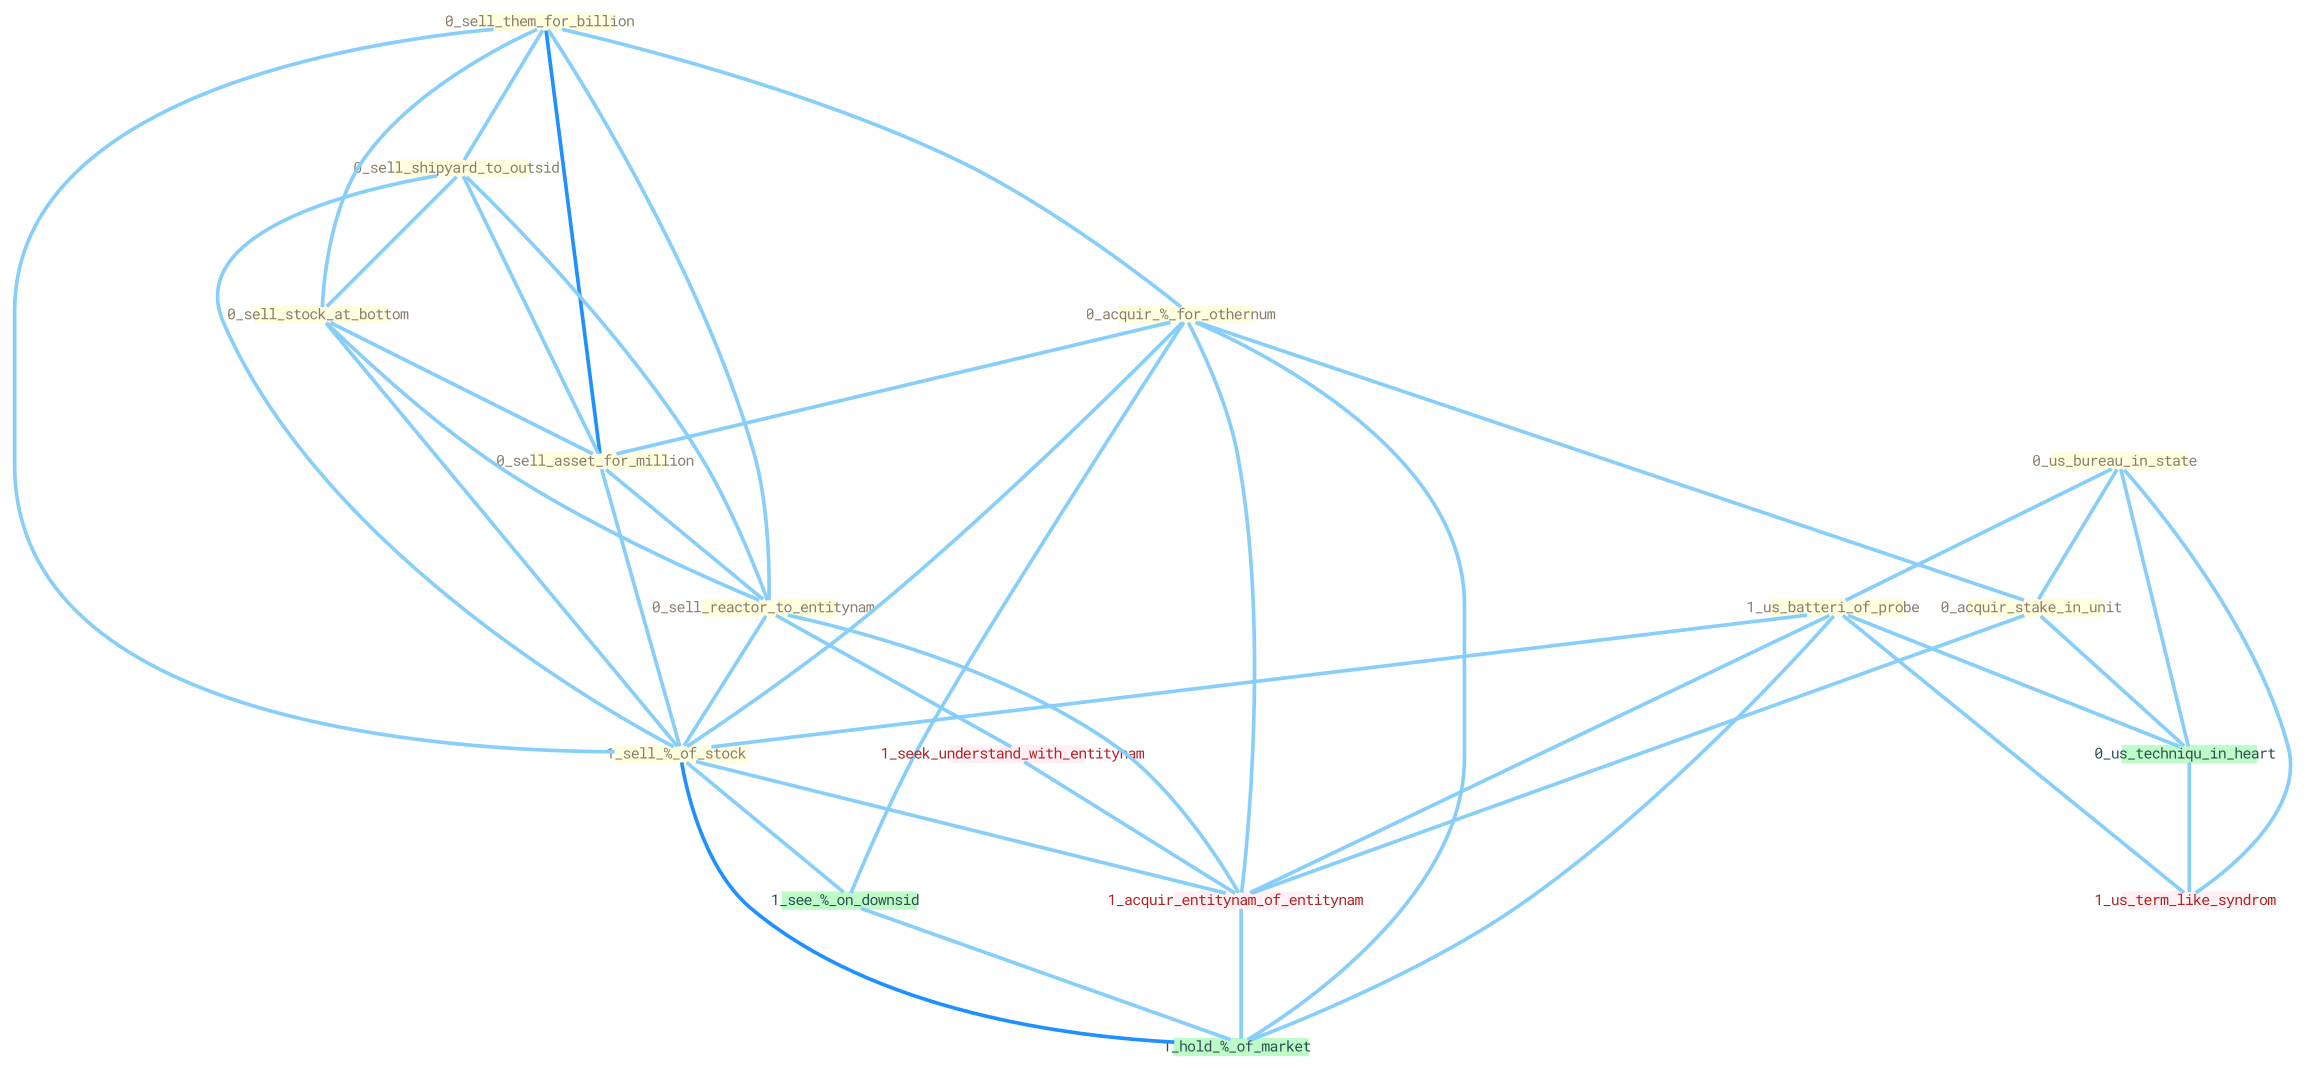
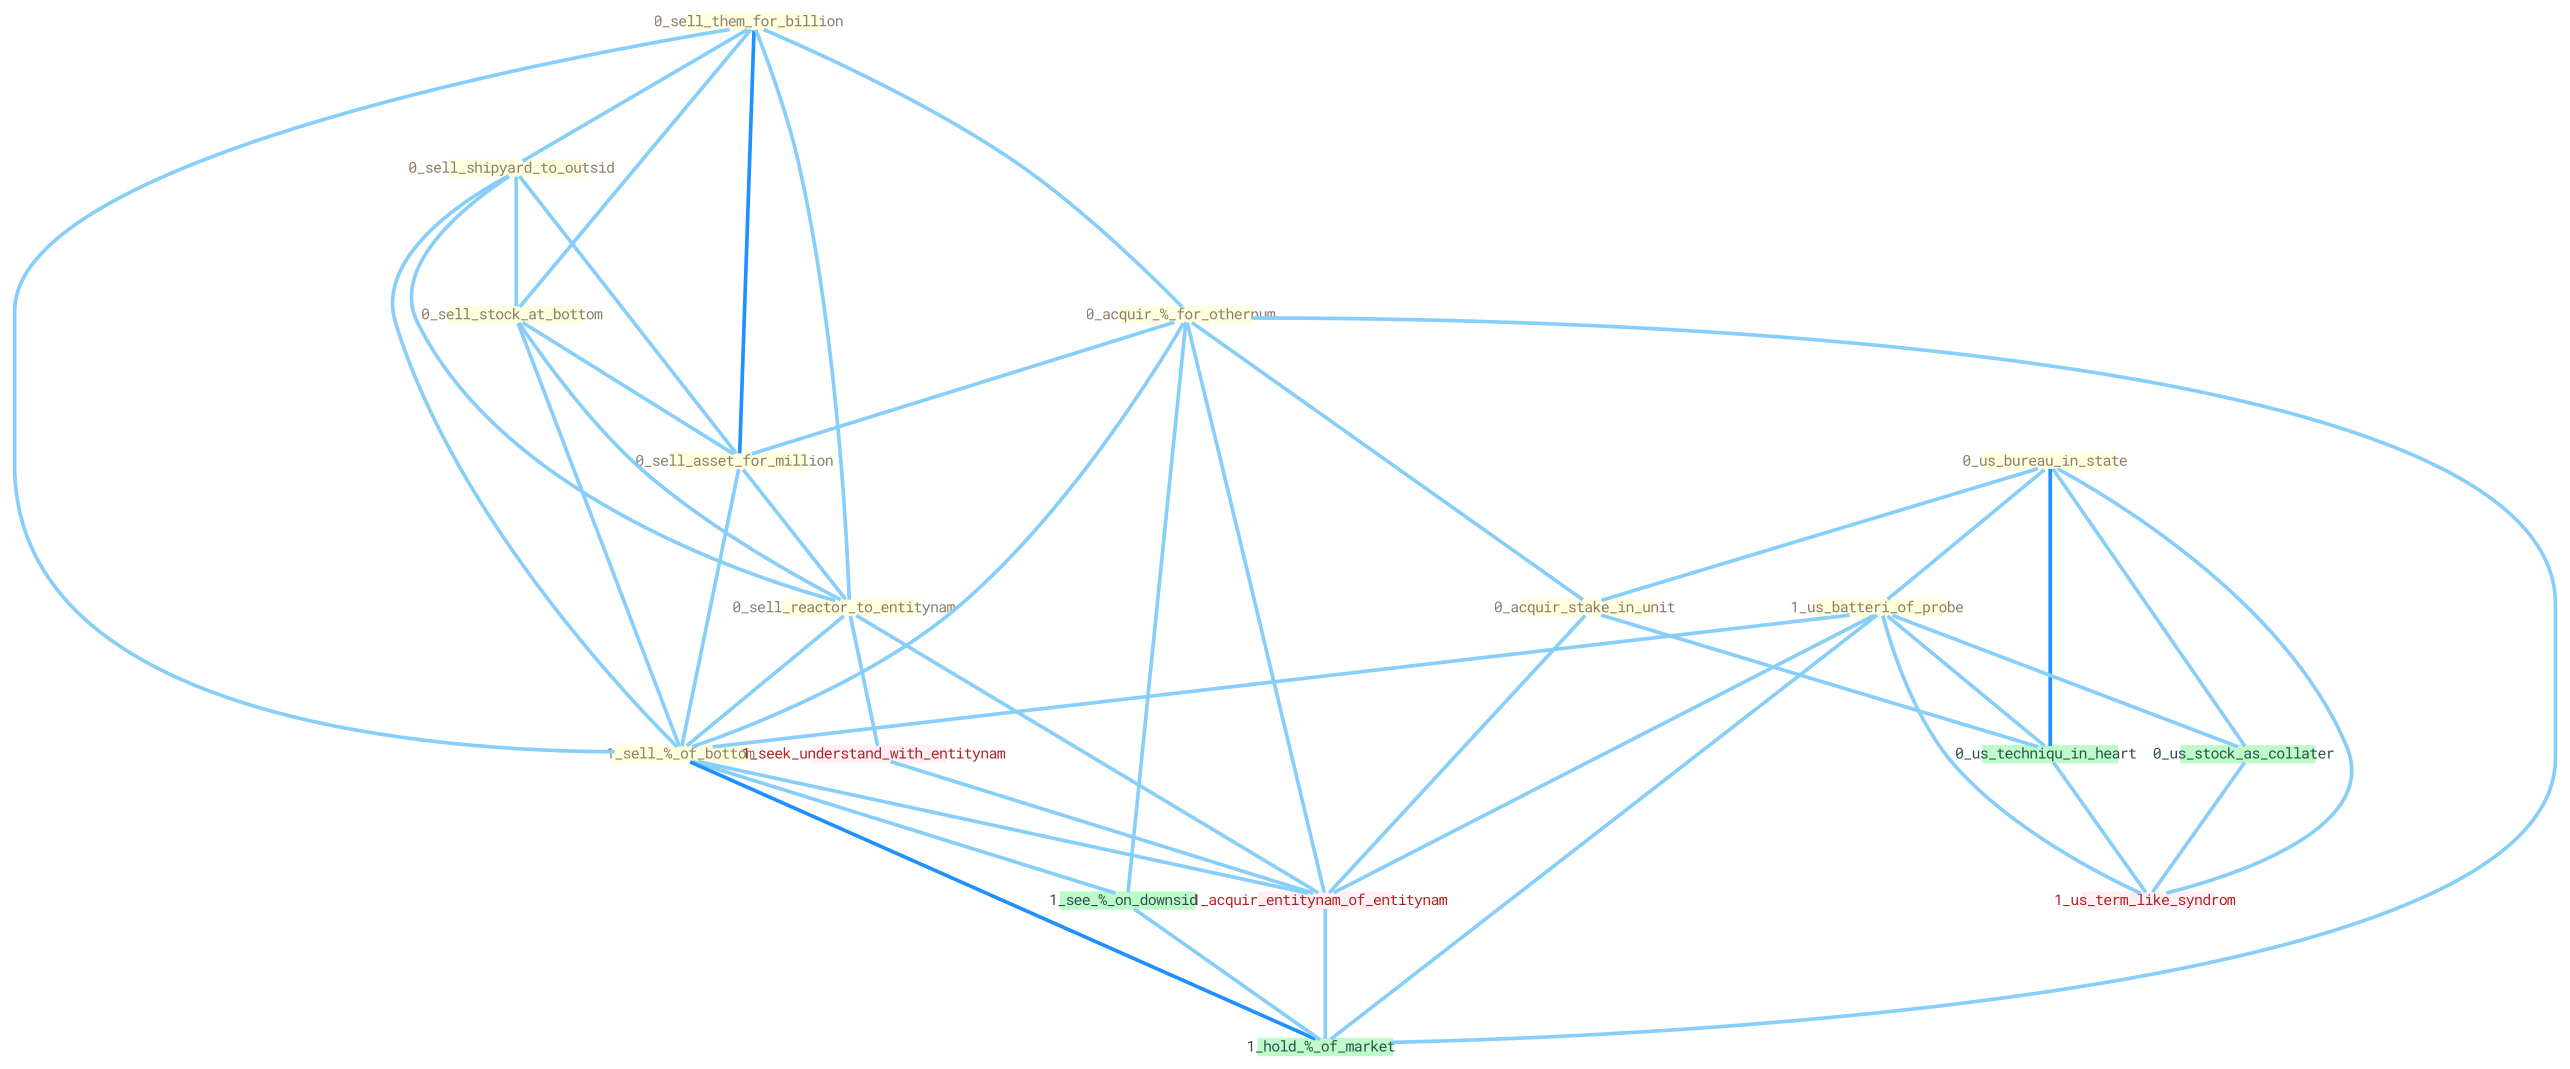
edge "0_us_bureau_in_state" -- "0_us_techniqu_in_heart": color #87cefa -> #1e90ff
node "1_sell_%_of_stock": label "1_sell_%_of_stock" -> "1_sell_%_of_bottom"
node "0_us_stock_as_collater": added
